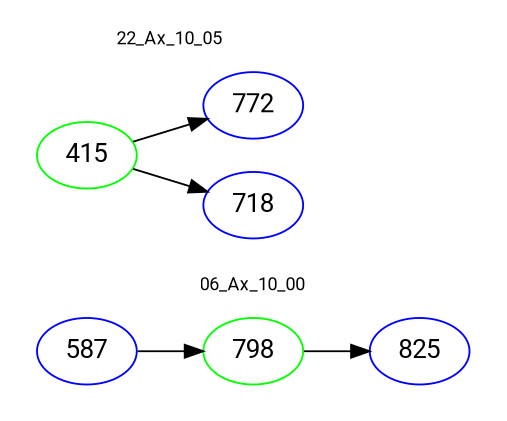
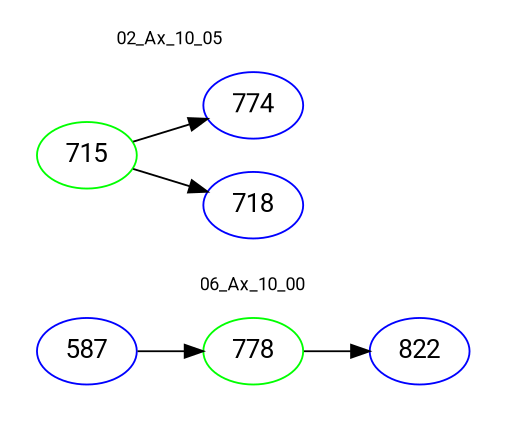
cluster "22_Ax_10_05": label "22_Ax_10_05" -> "02_Ax_10_05"
node "772": label "772" -> "774"
node "415": label "415" -> "715"
node "798": label "798" -> "778"
node "825": label "825" -> "822"
